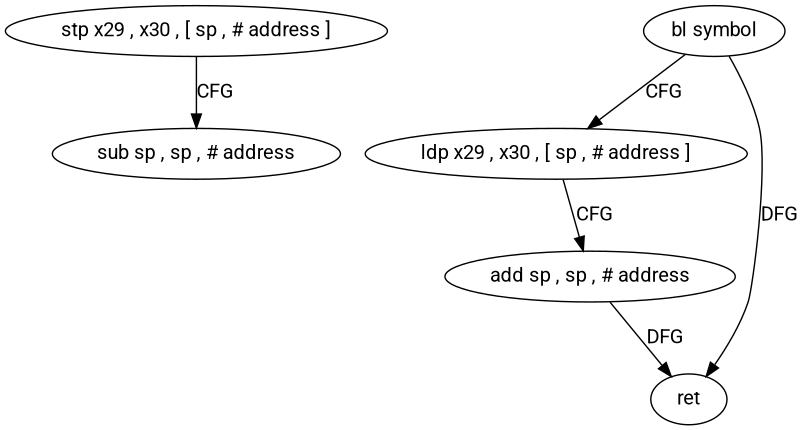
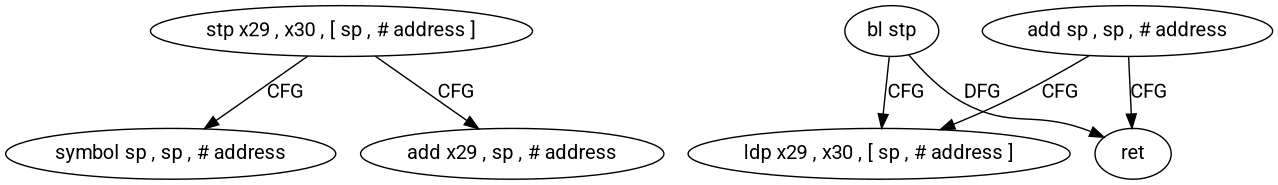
node "bl symbol": label "bl symbol" -> "bl stp"
node "sub sp , sp , # address": label "sub sp , sp , # address" -> "symbol sp , sp , # address"
node "add x29 , sp , # address": added
edge "ldp x29 , x30 , [ sp , # address ]" -> "add sp , sp , # address": reversed
edge "add sp , sp , # address" -> "ret": label "DFG" -> "CFG"
